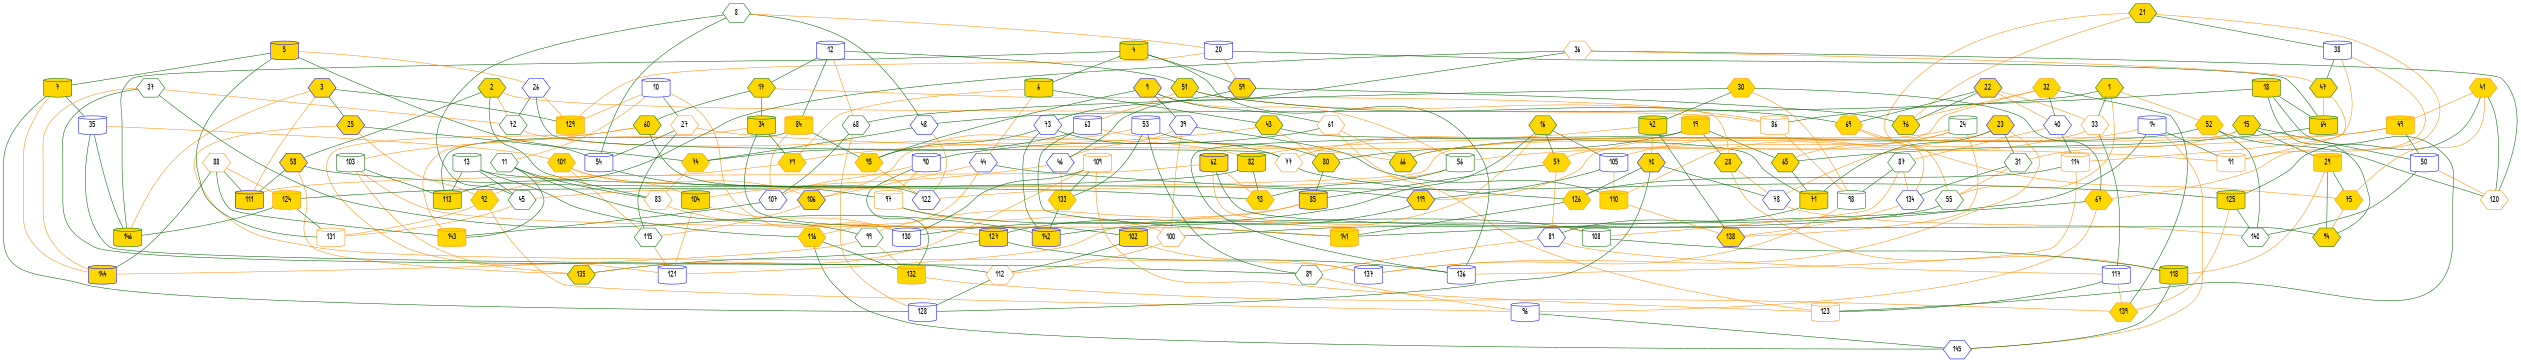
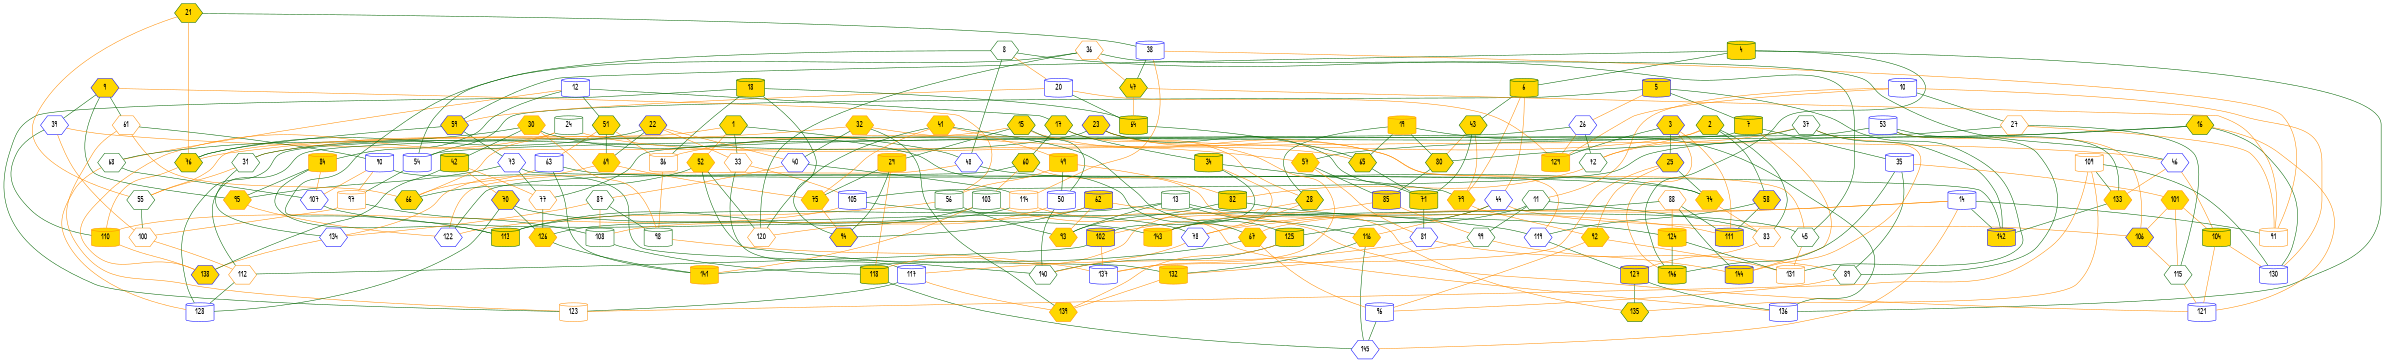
edge "21" -- "67": now "14" -- "67"
edge "24" -- "110": now "76" -- "110"
node "119": fillcolor gold -> white
node "94": color darkgreen -> blue
edge "58" -- "135": removed
